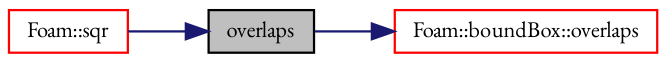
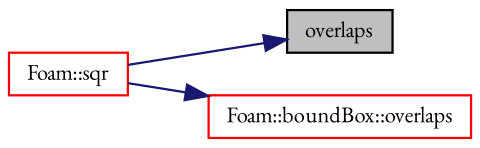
edge "overlaps" -> "Foam::boundBox::overlaps": now "Foam::sqr" -> "Foam::boundBox::overlaps"
